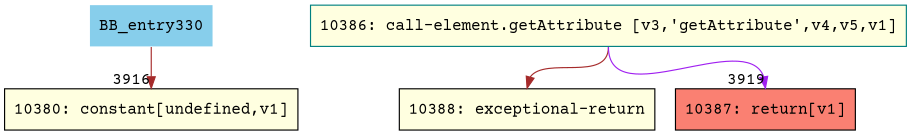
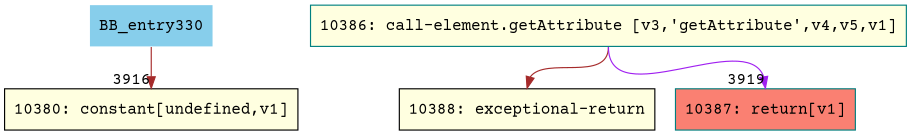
node "10387: return[v1]": color black -> teal
